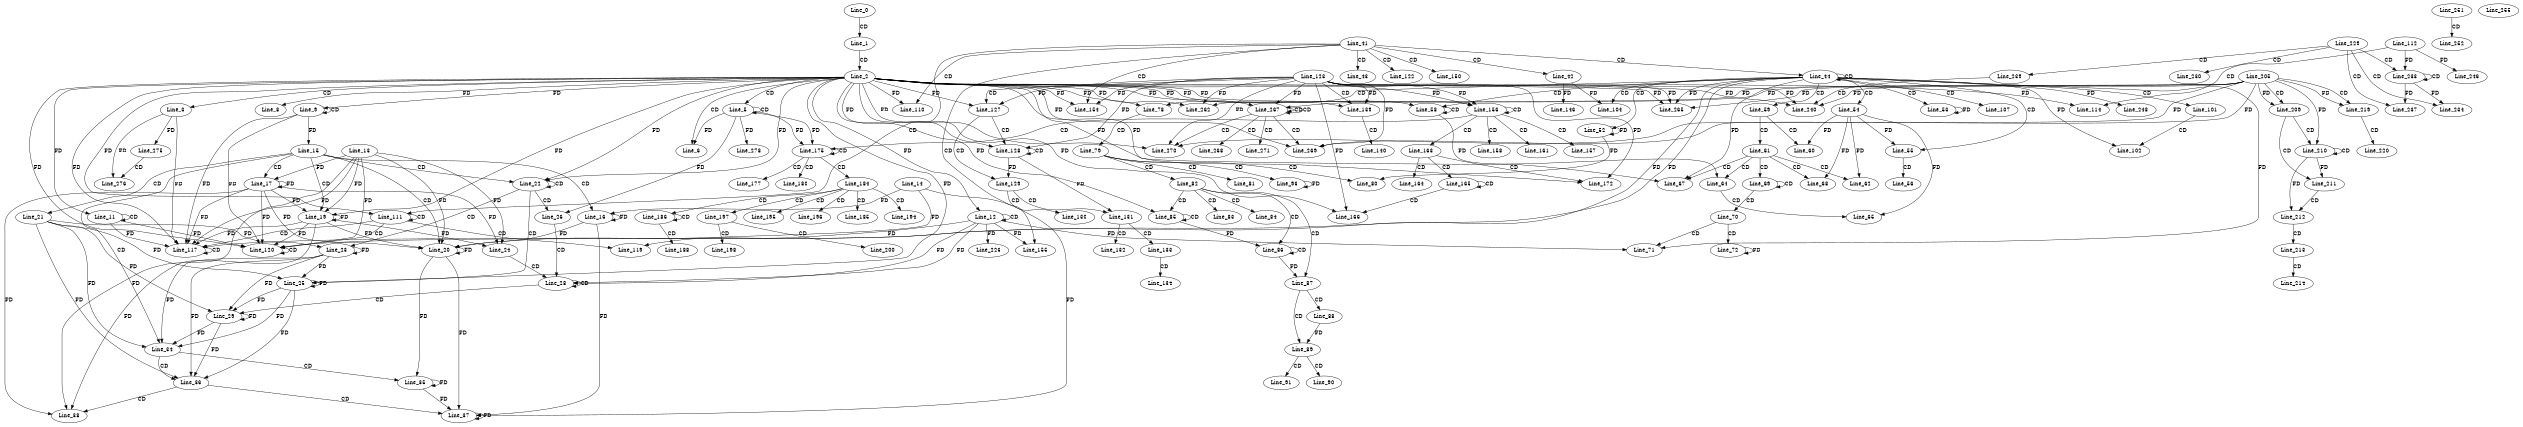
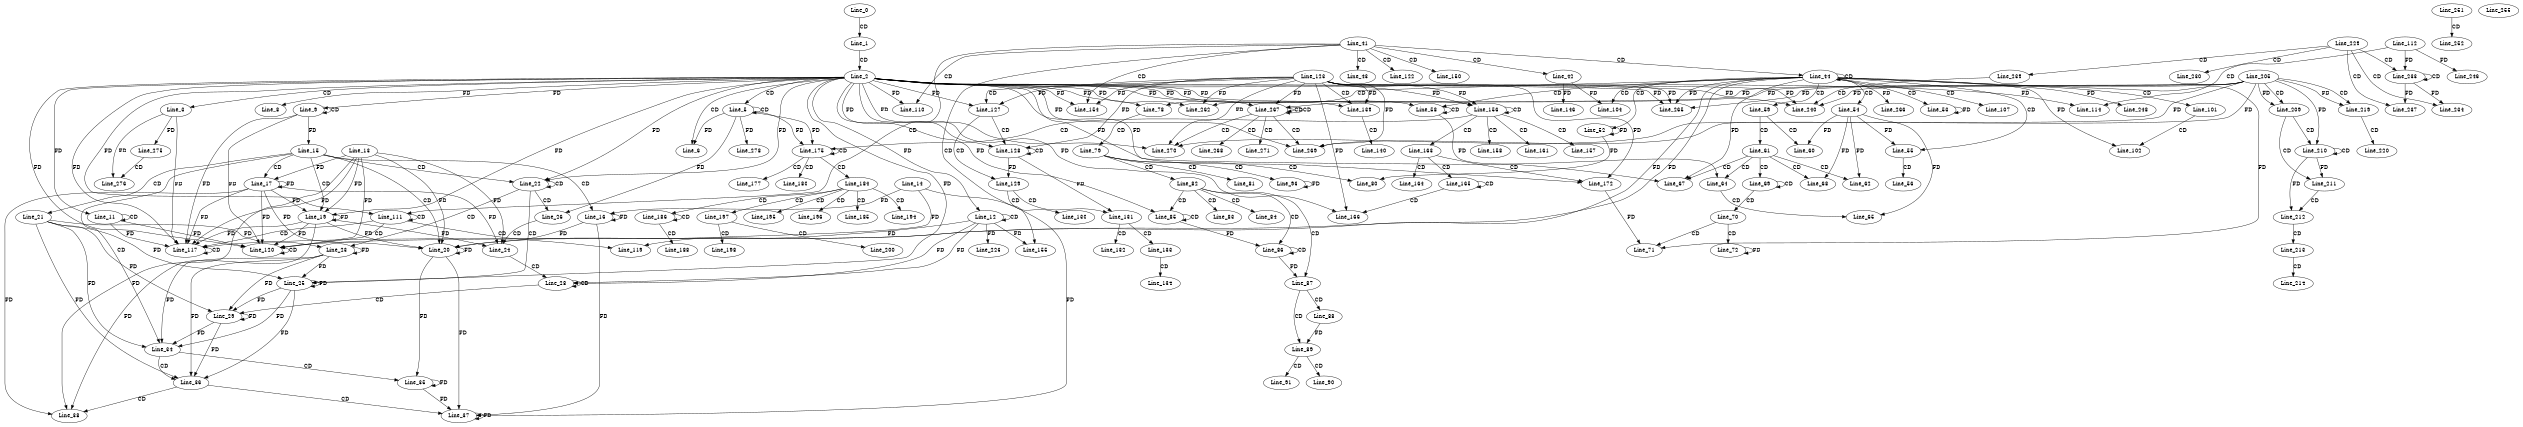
node "Line_266": added
edge "Line_12" -> "Line_71": now "Line_172" -> "Line_71"
edge "Line_26" -> "Line_28": now "Line_26" -> "Line_24"
